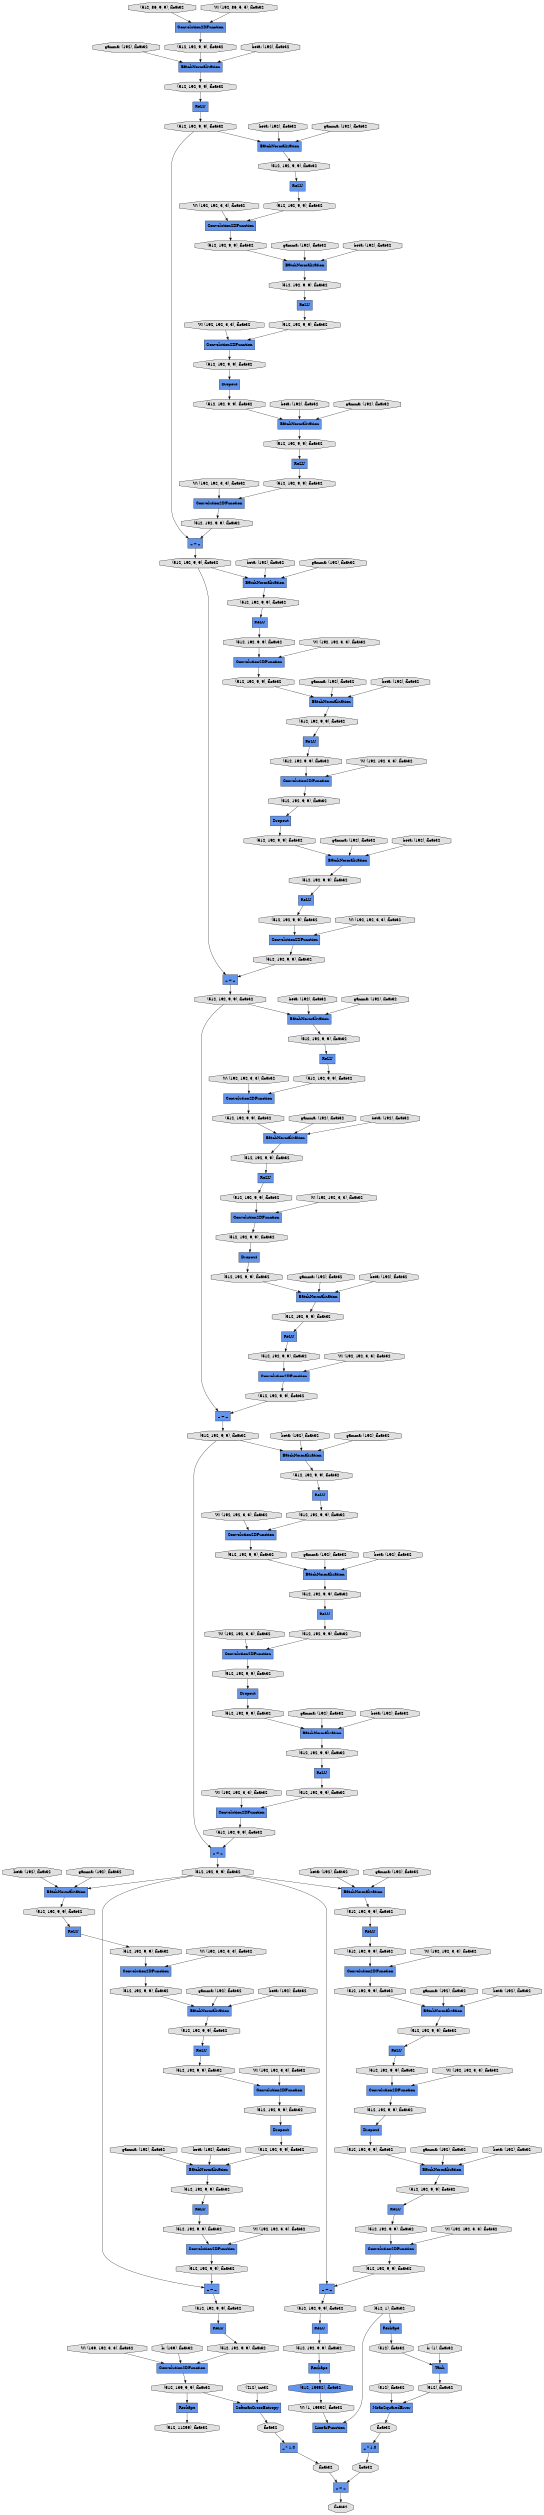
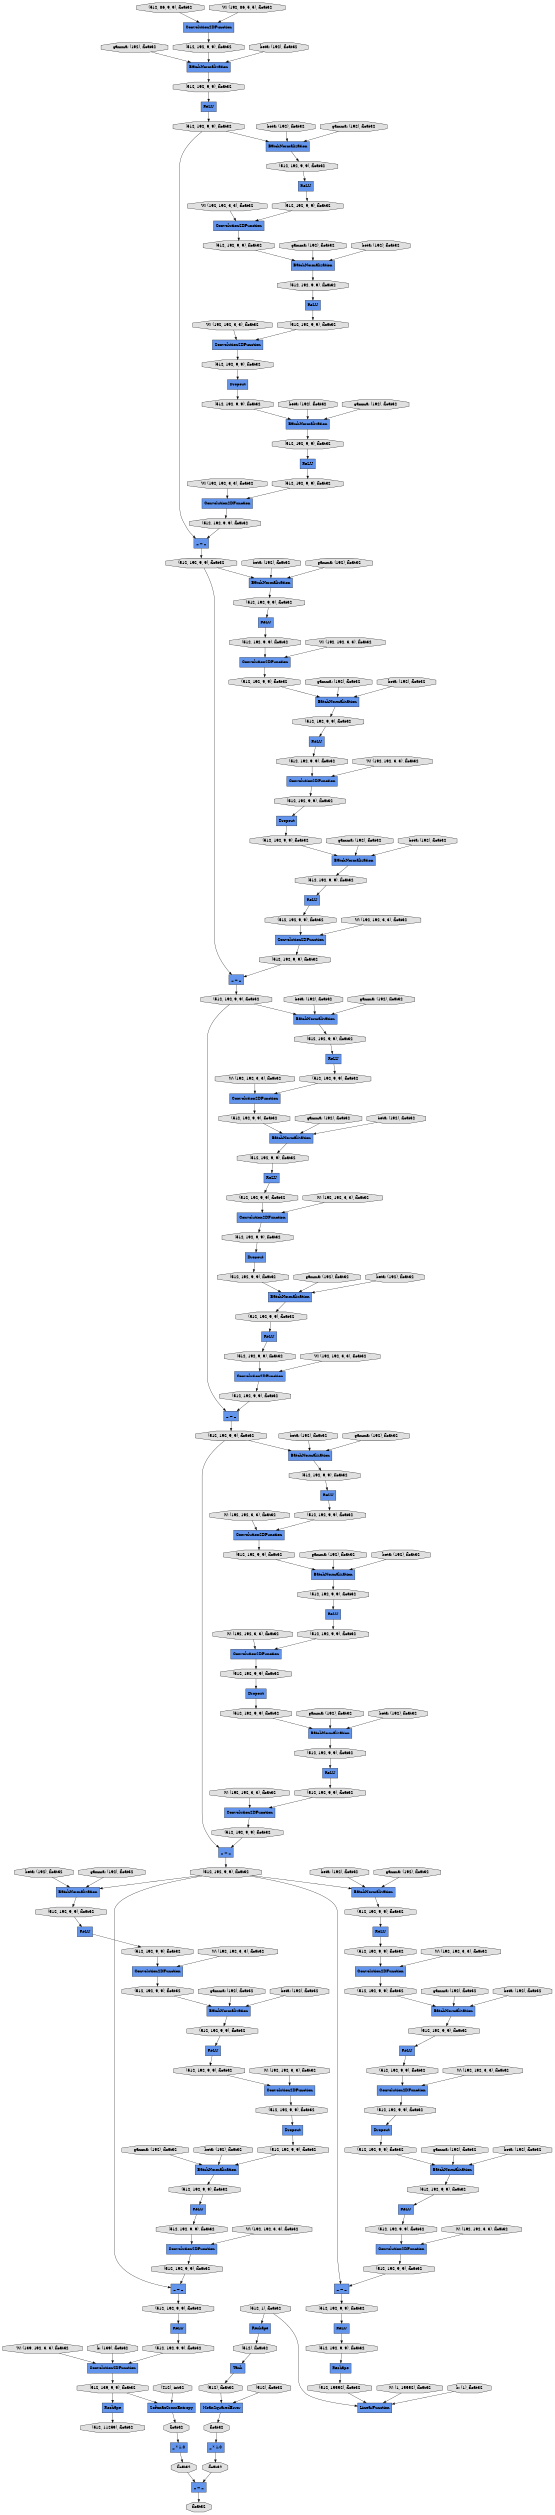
edge "b: (1), float32" -> "Tanh": now "b: (1), float32" -> "LinearFunction"
node "(512, 15552), float32": fillcolor #6495ed -> #e0e0e0
edge "(512, 15552), float32" -> "W: (1, 15552), float32": now "(512, 15552), float32" -> "LinearFunction"
